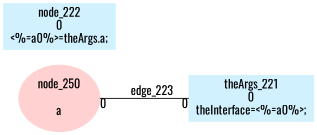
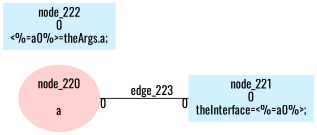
node "node_250 a": label "node_250 a" -> "node_220 a"
node "theArgs_221 0 theInterface=<%=a0%>;": label "theArgs_221 0 theInterface=<%=a0%>;" -> "node_221 0 theInterface=<%=a0%>;"
